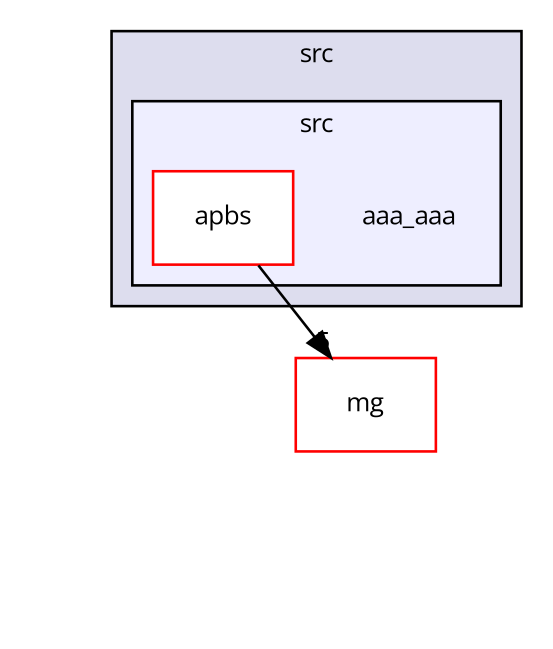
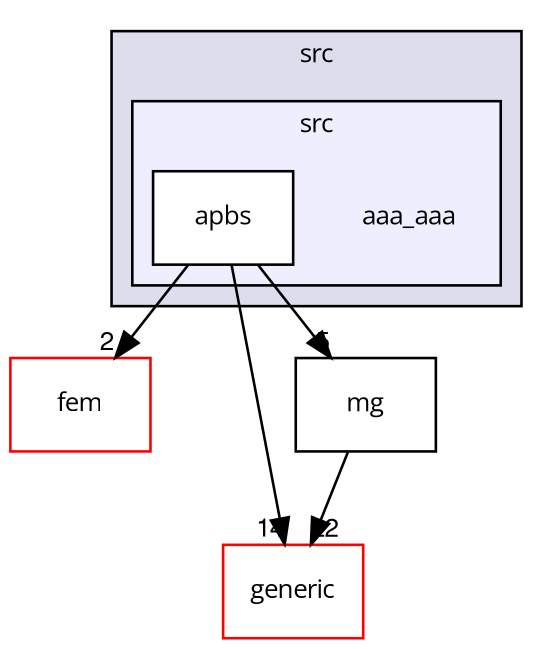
node "apbs": color red -> black
node "fem": added
node "mg": color red -> black
node "generic": added
